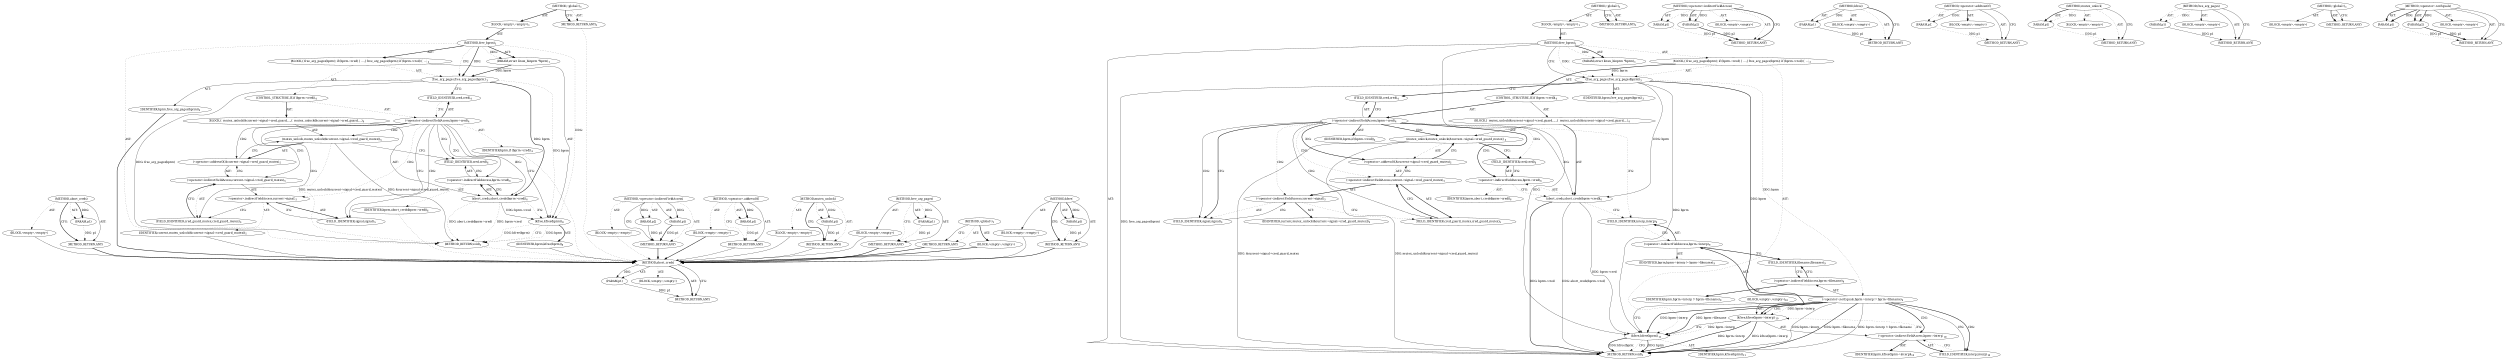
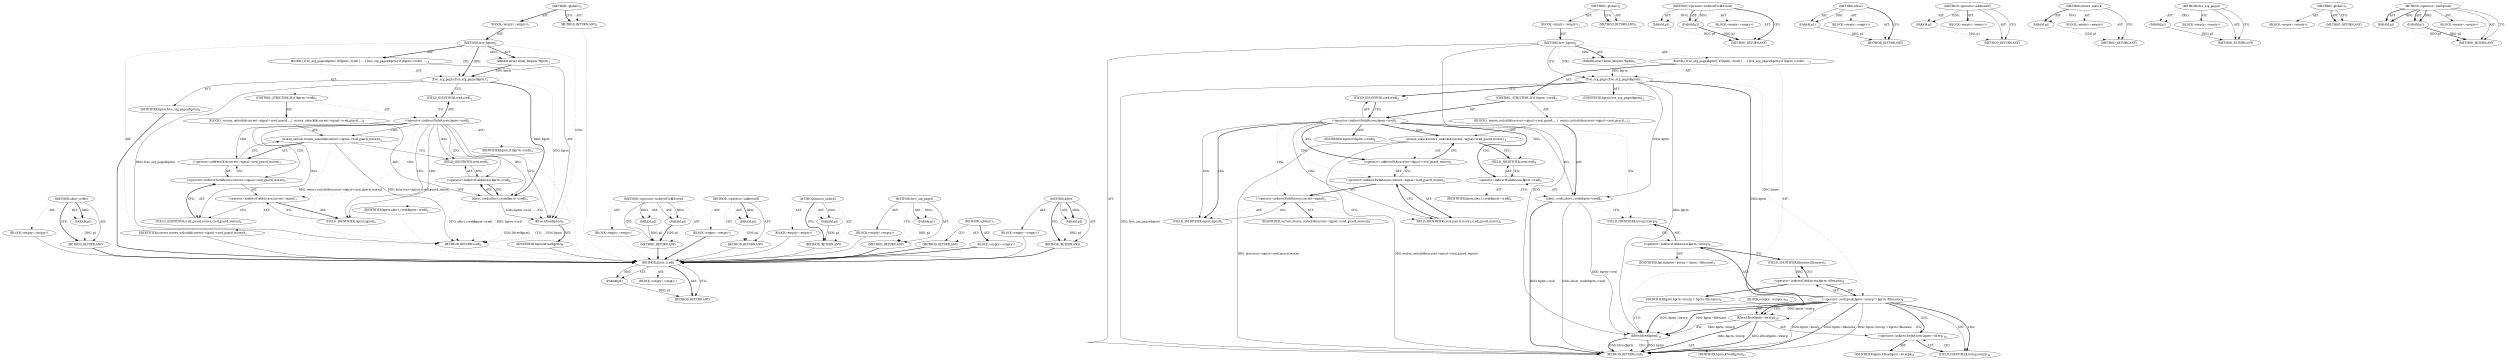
edge "(FIELD_IDENTIFIER,filename,filename)" -> "(<operator>.indirectFieldAccess,bprm->filename)": label "CFG: " -> "DDG: "
edge "(<operator>.indirectFieldAccess,bprm->filename)" -> "(<operator>.notEquals,bprm->interp != bprm->filename)": added, label "CFG:"
